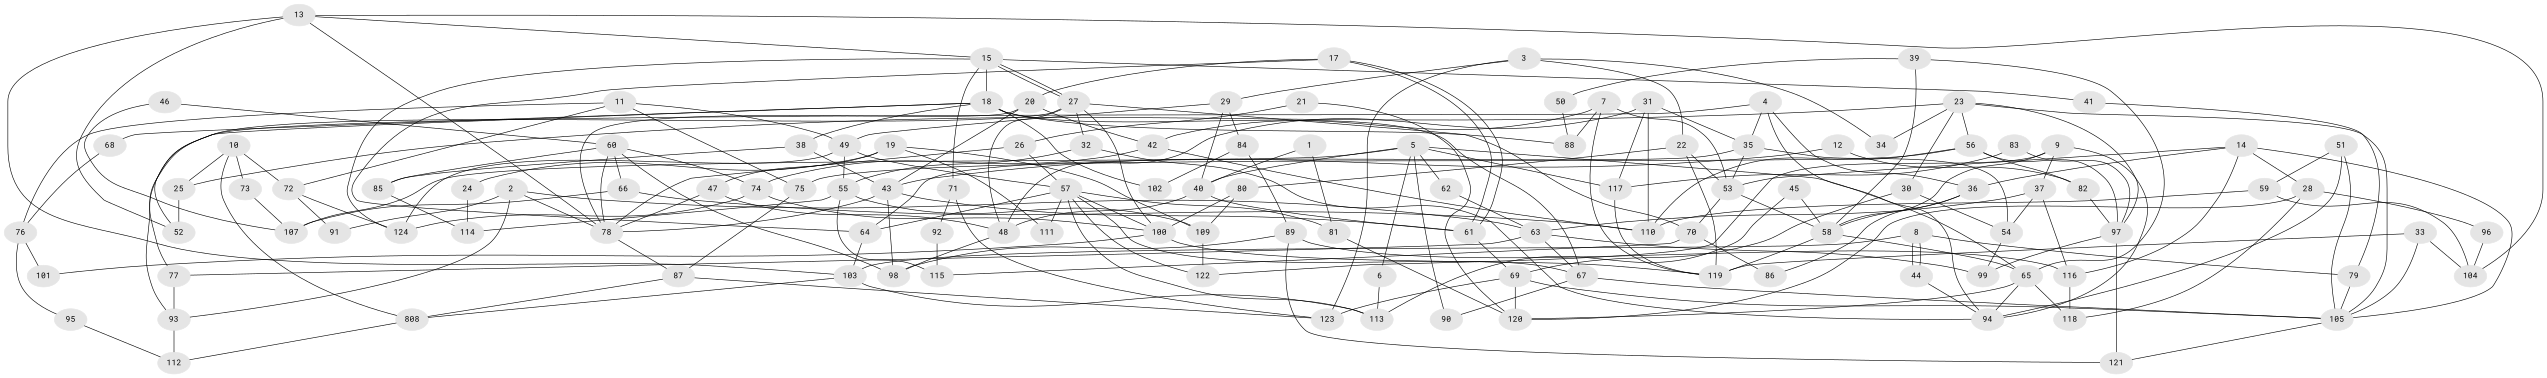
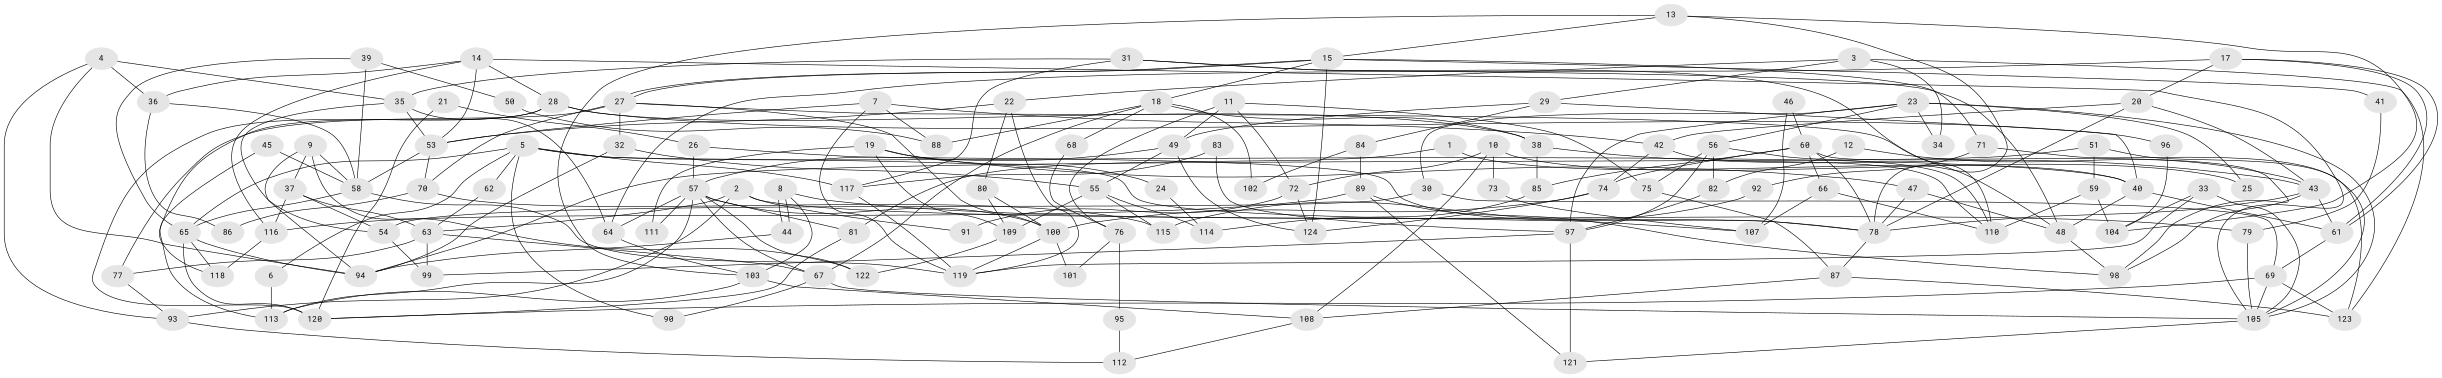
edge "28" -- "38": added
node "52": removed
node "808": label "808" -> "108"
